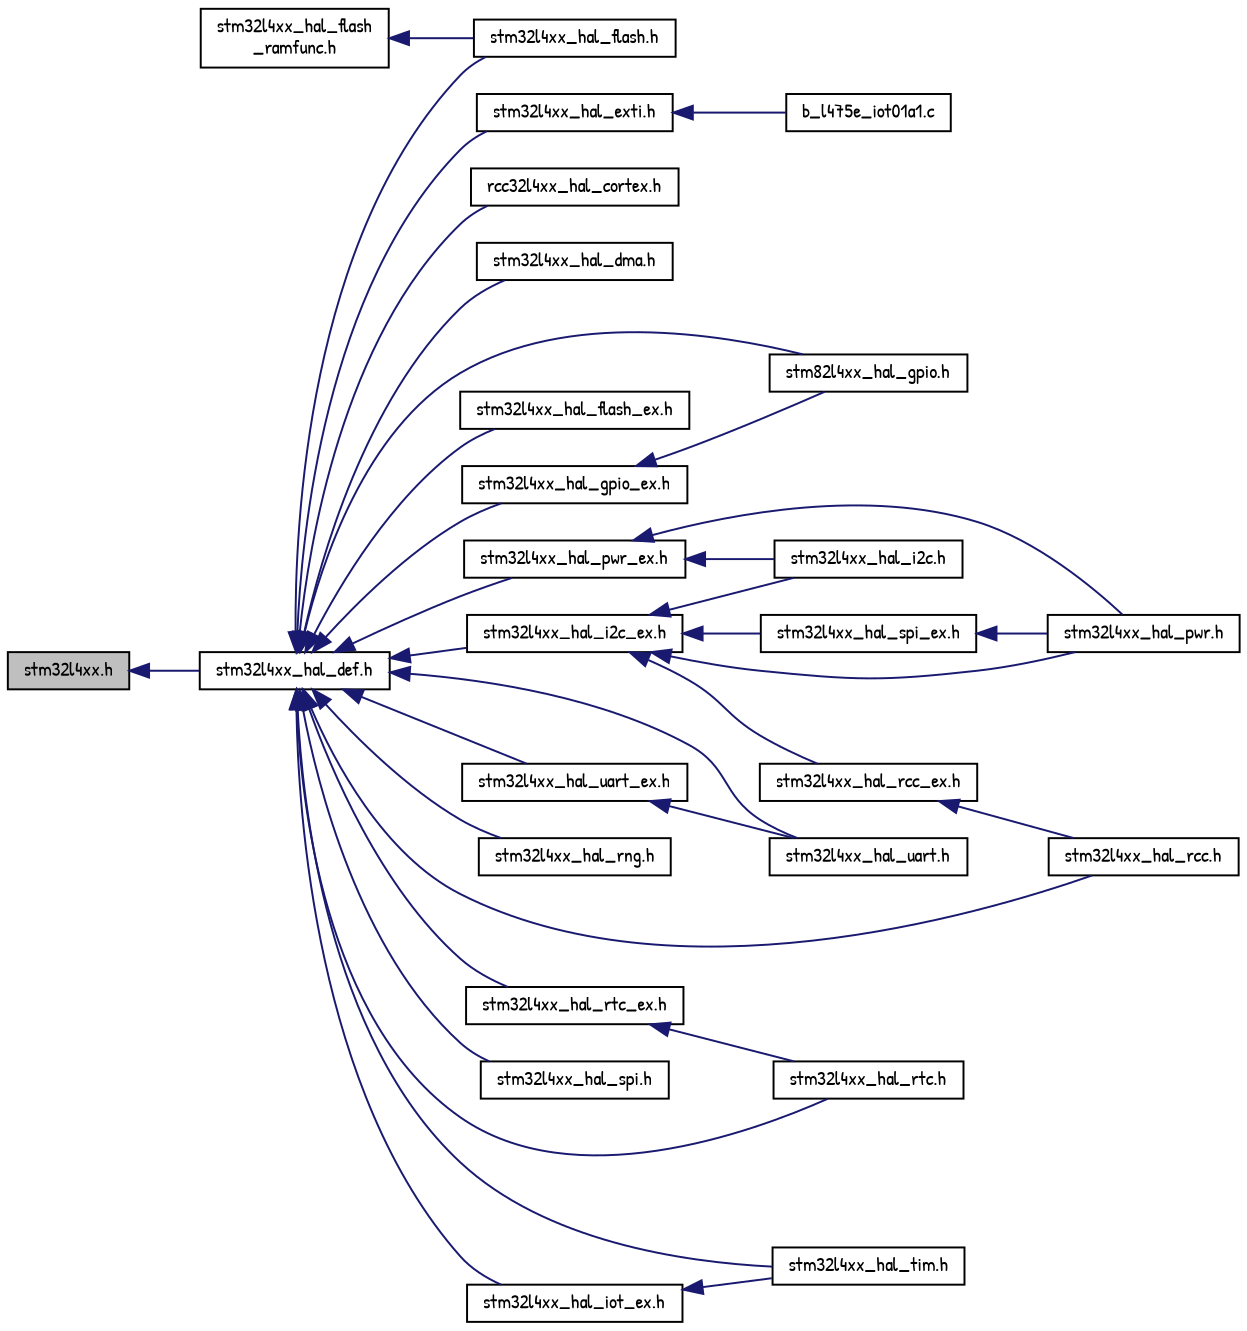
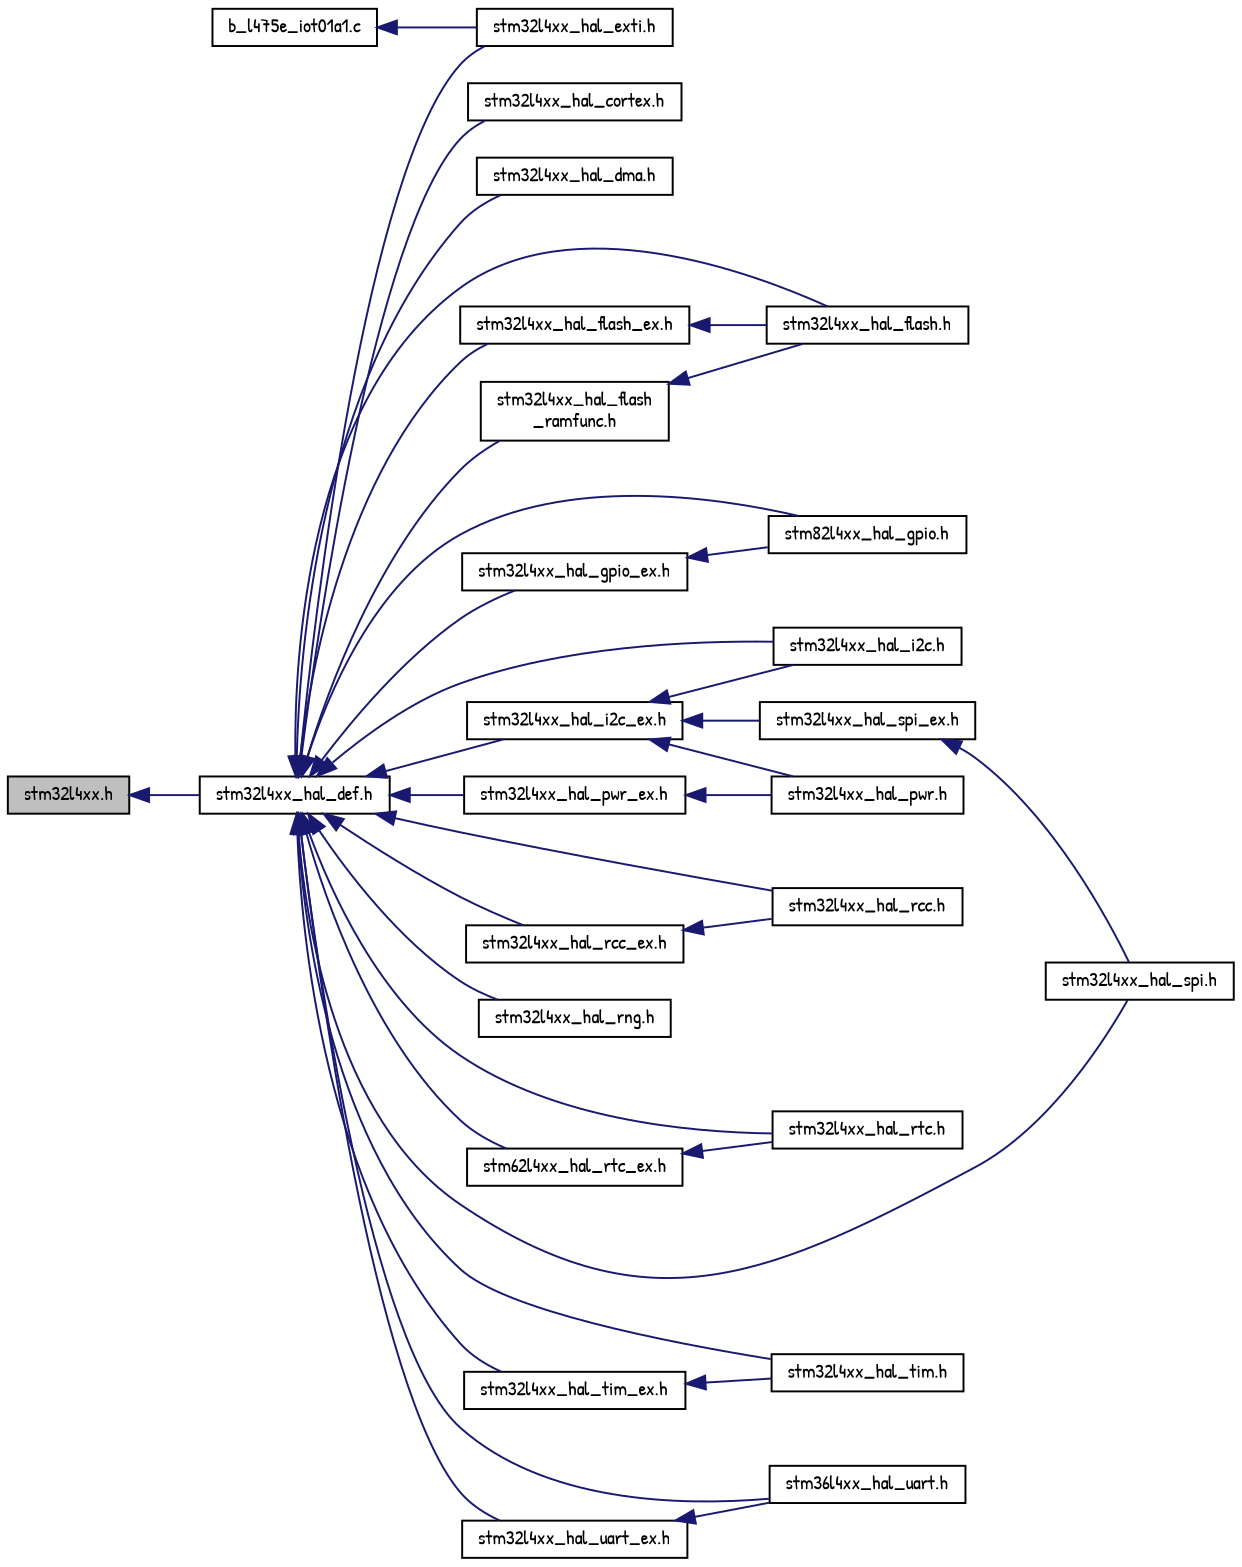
edge "b_l475e_iot01a1.c" -> "stm32l4xx_hal_exti.h": reversed
node "rcc32l4xx_hal_cortex.h": label "rcc32l4xx_hal_cortex.h" -> "stm32l4xx_hal_cortex.h"
edge "stm32l4xx_hal_flash.h" -> "stm32l4xx_hal_flash_ex.h": added
edge "stm32l4xx_hal_i2c.h" -> "stm32l4xx_hal_pwr_ex.h": now "stm32l4xx_hal_i2c.h" -> "stm32l4xx_hal_def.h"
edge "stm32l4xx_hal_flash _ramfunc.h" -> "stm32l4xx_hal_def.h": added
edge "stm32l4xx_hal_pwr.h" -> "stm32l4xx_hal_spi_ex.h": now "stm32l4xx_hal_spi.h" -> "stm32l4xx_hal_spi_ex.h"
edge "stm32l4xx_hal_rcc_ex.h" -> "stm32l4xx_hal_i2c_ex.h": now "stm32l4xx_hal_rcc_ex.h" -> "stm32l4xx_hal_def.h"
node "stm32l4xx_hal_uart.h": label "stm32l4xx_hal_uart.h" -> "stm36l4xx_hal_uart.h"
node "stm32l4xx_hal_rtc_ex.h": label "stm32l4xx_hal_rtc_ex.h" -> "stm62l4xx_hal_rtc_ex.h"
node "stm32l4xx_hal_iot_ex.h": label "stm32l4xx_hal_iot_ex.h" -> "stm32l4xx_hal_tim_ex.h"
